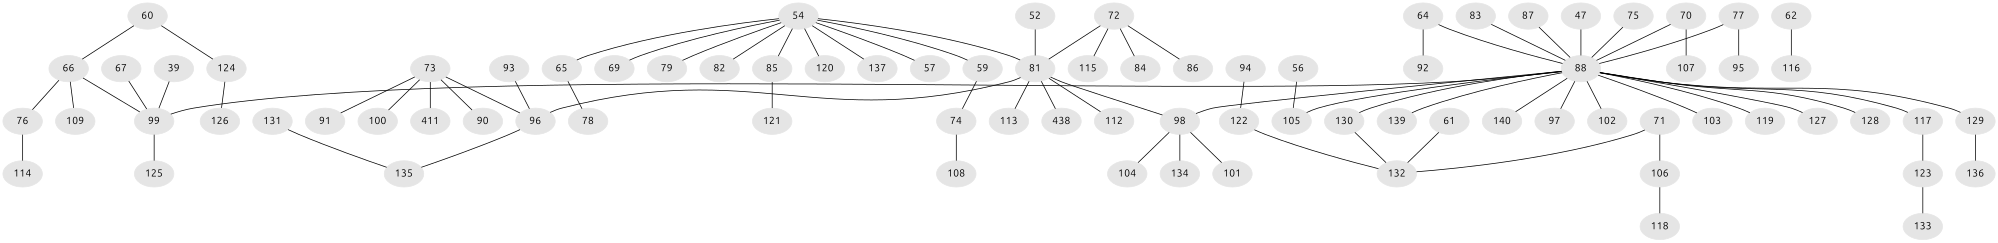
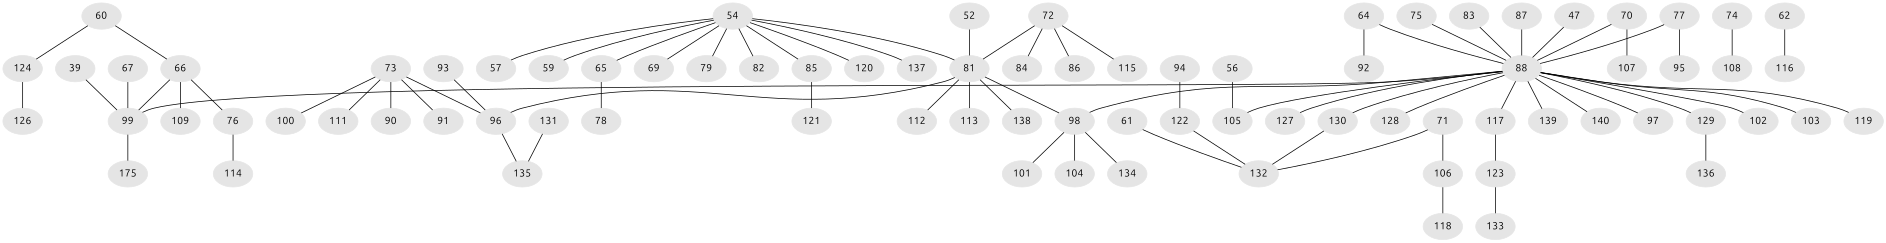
edge "59" -- "74": removed
node "411": label "411" -> "111"
node "438": label "438" -> "138"
node "125": label "125" -> "175"
